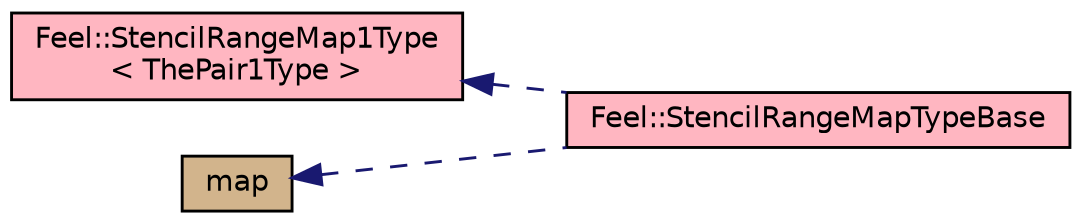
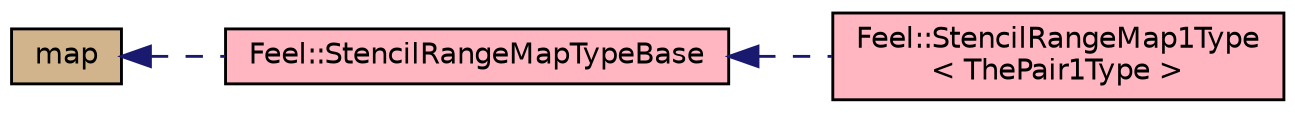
edge "Feel::StencilRangeMapTypeBase" -> "Feel::StencilRangeMap1Type < ThePair1Type >": reversed
